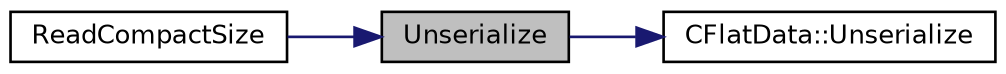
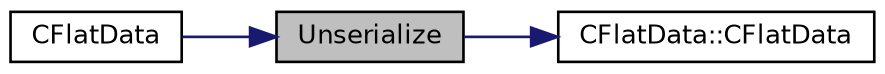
node "ReadCompactSize": label "ReadCompactSize" -> "CFlatData"
node "CFlatData::Unserialize": label "CFlatData::Unserialize" -> "CFlatData::CFlatData"
